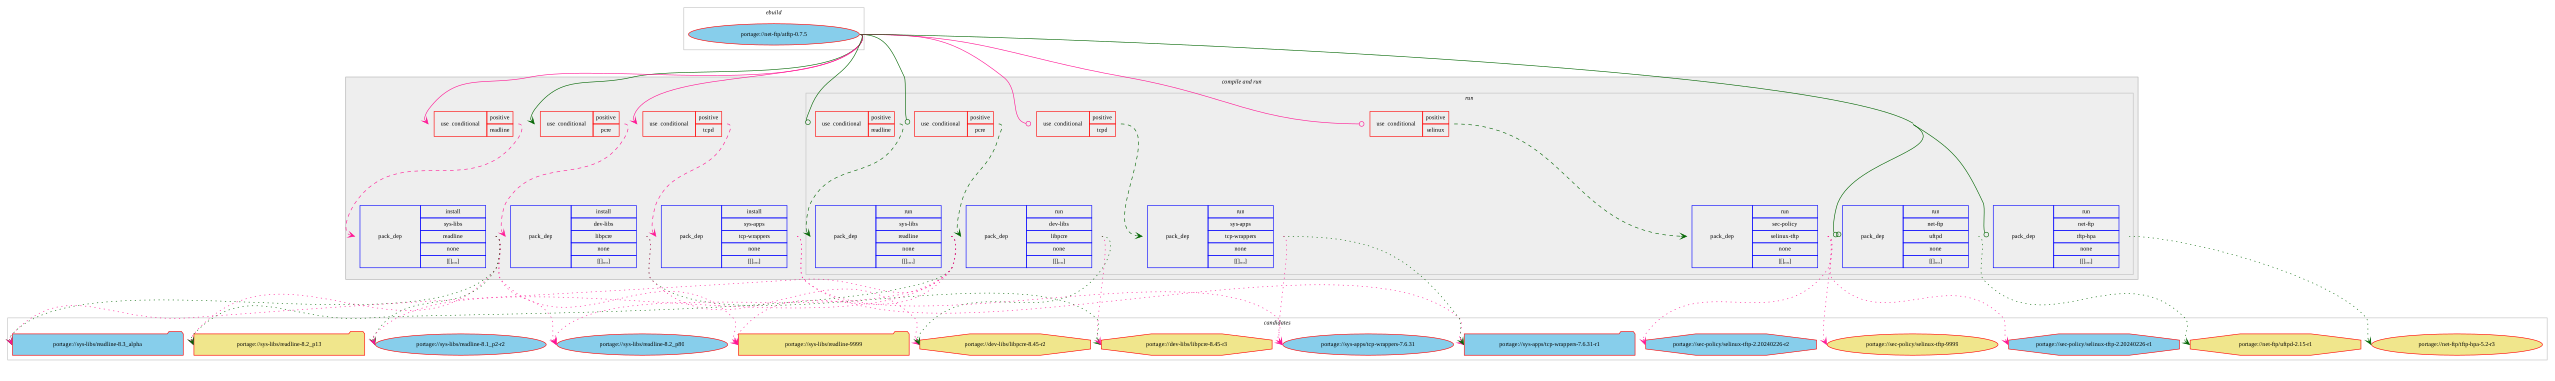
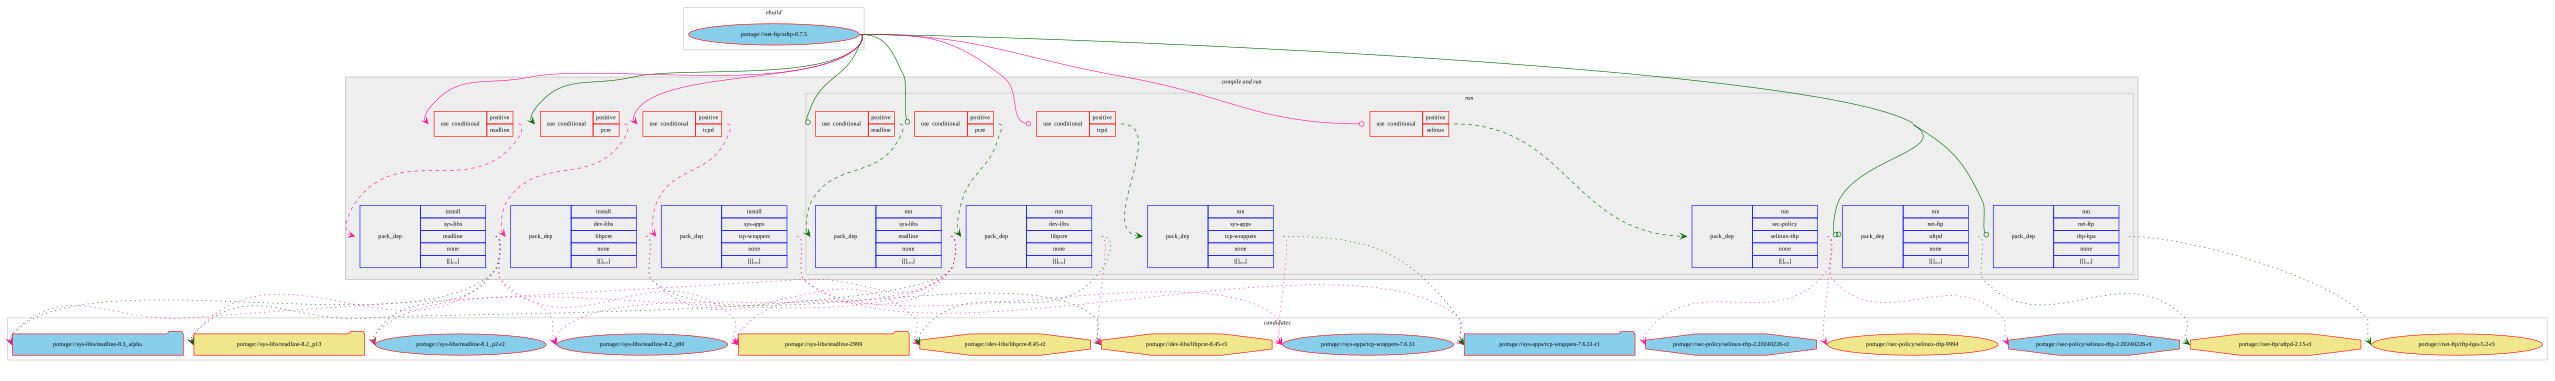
node "portage://sys-libs/readline-9999": label "portage://sys-libs/readline-9999" -> "portage://sys-libs/readline-2999"
node "portage://sec-policy/selinux-tftp-9999": label "portage://sec-policy/selinux-tftp-9999" -> "portage://sec-policy/selinux-tftp-9994"
